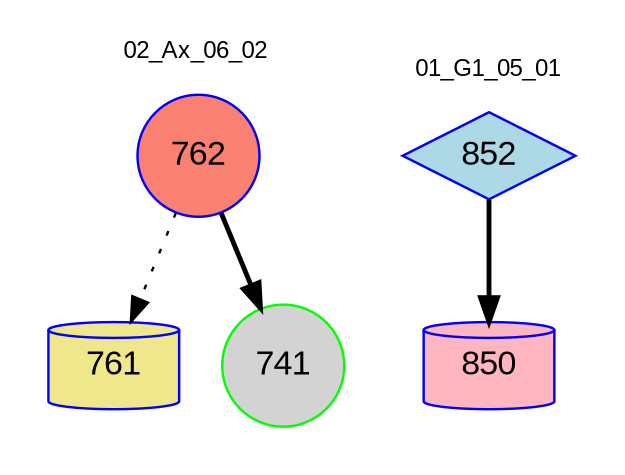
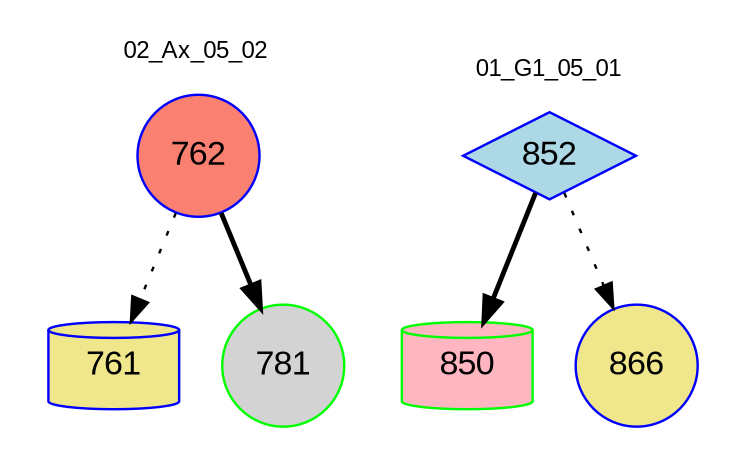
cluster "02_Ax_06_02": label "02_Ax_06_02" -> "02_Ax_05_02"
node "741": label "741" -> "781"
node "850": color blue -> green
node "866": added
